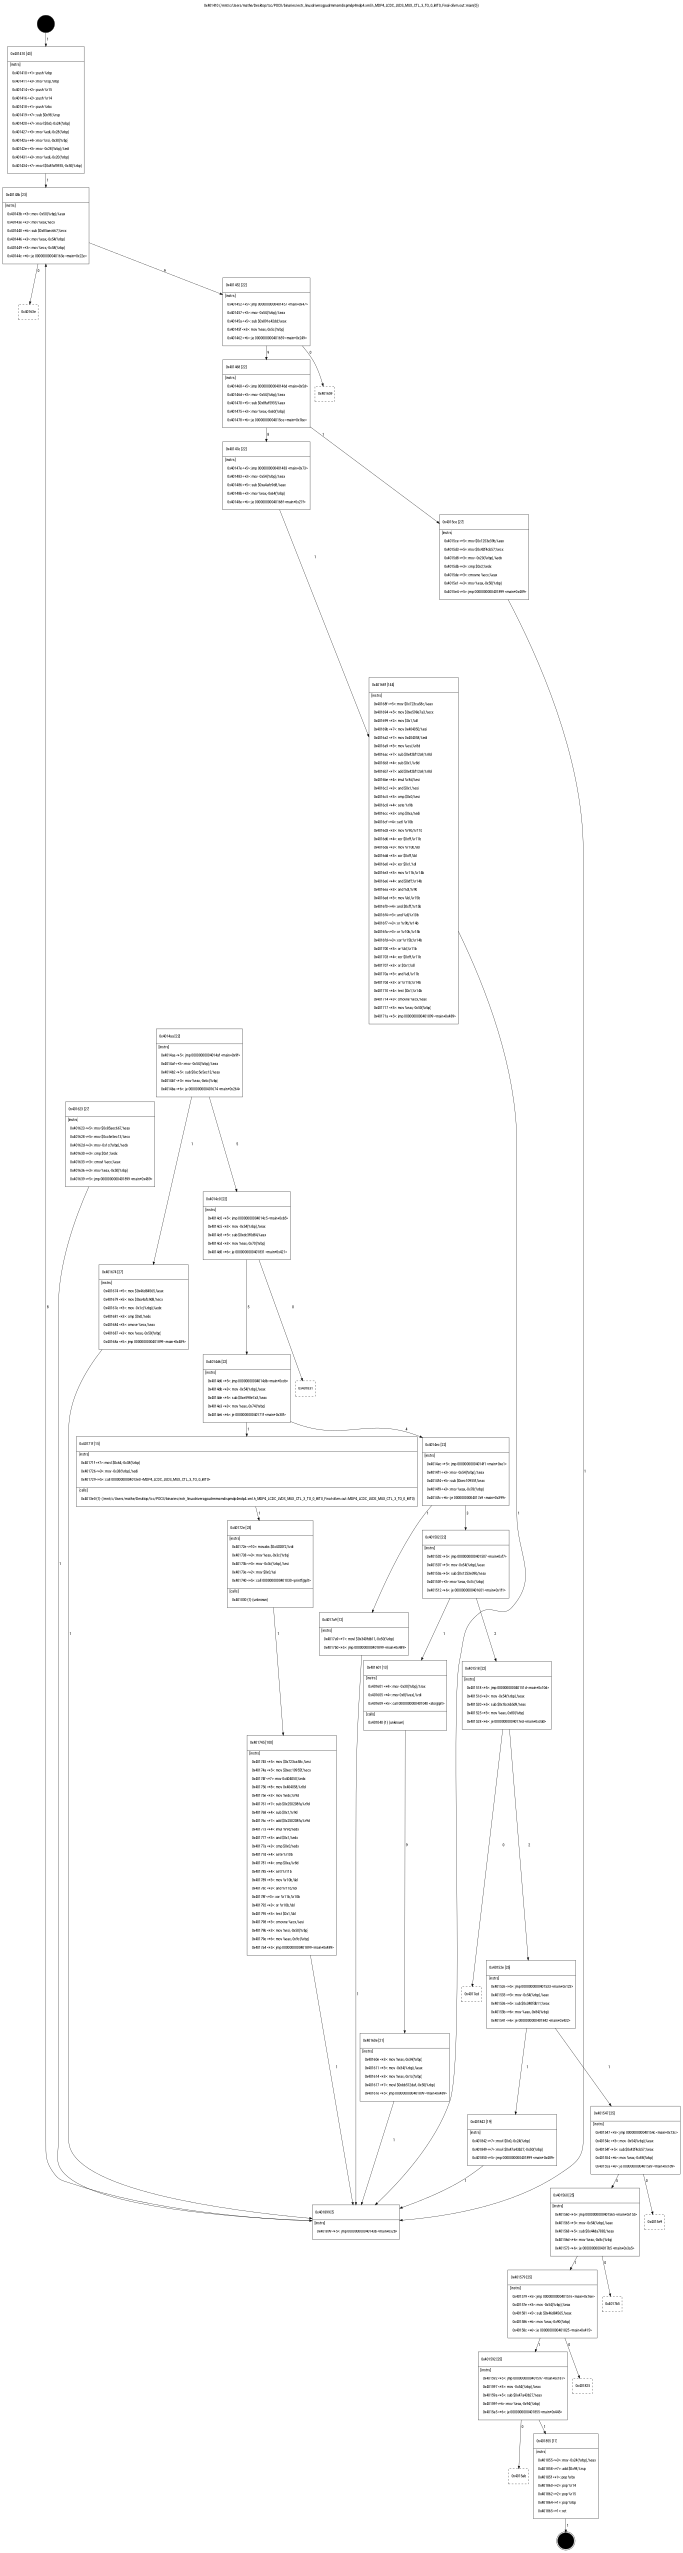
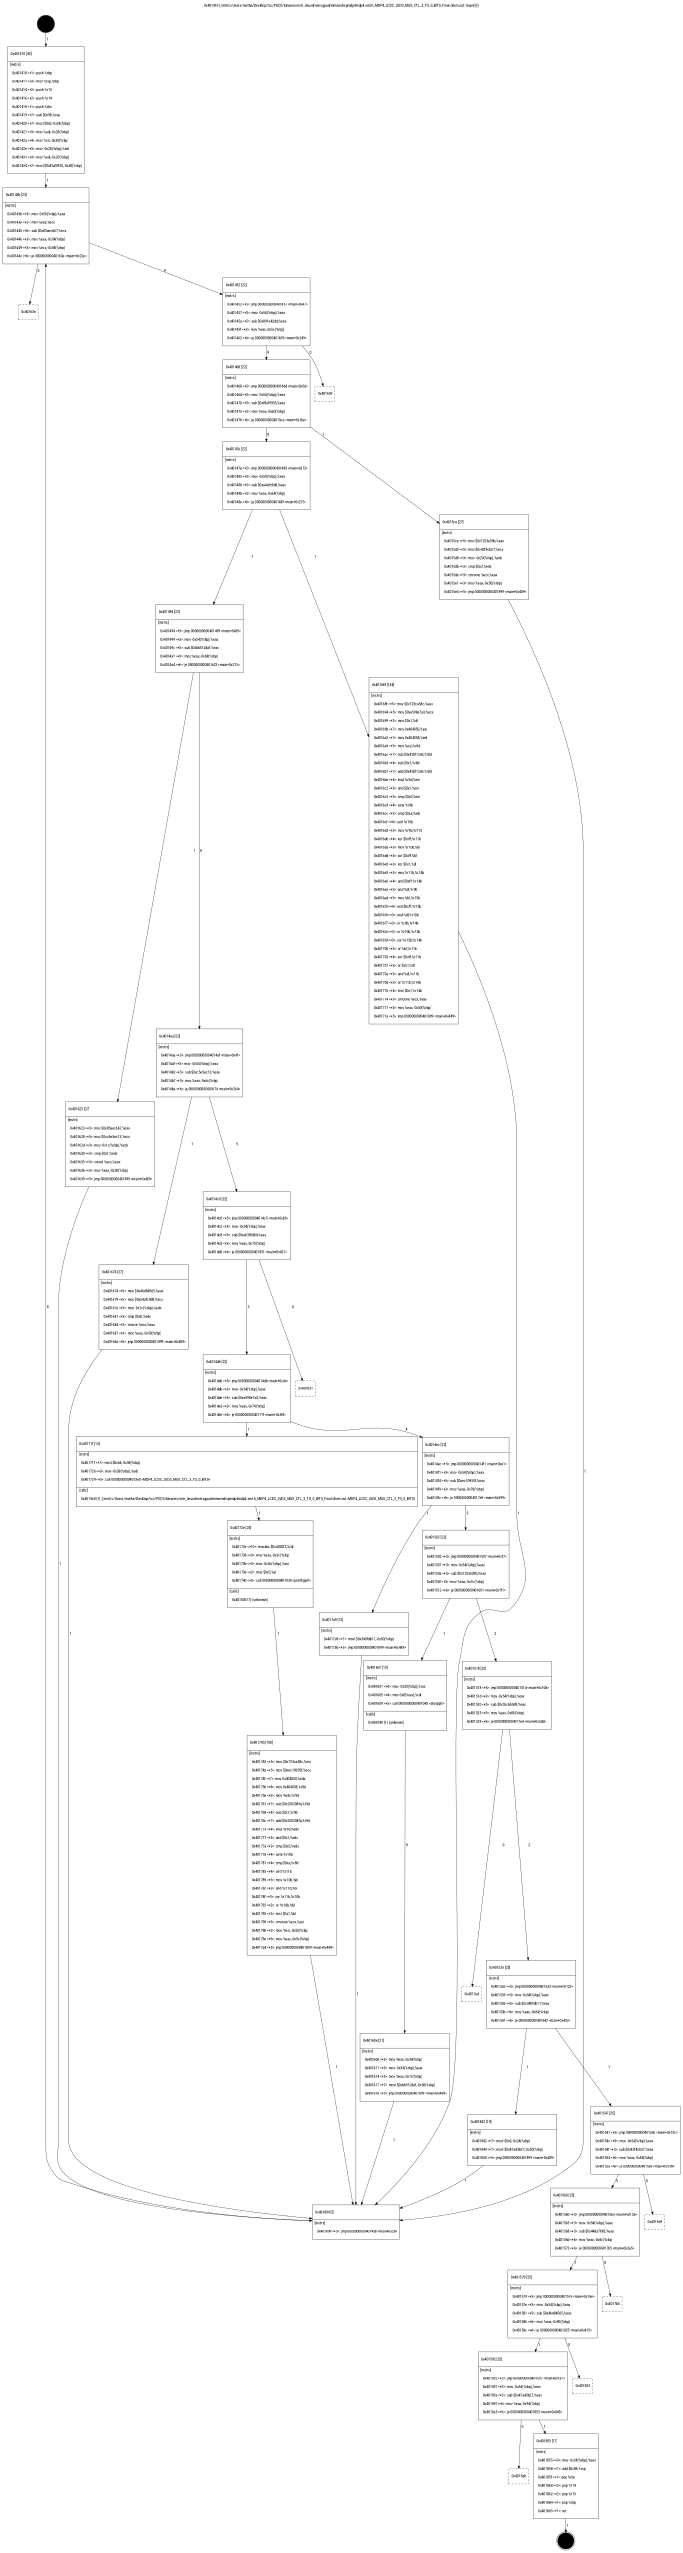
node "0x401494 [22]": added
